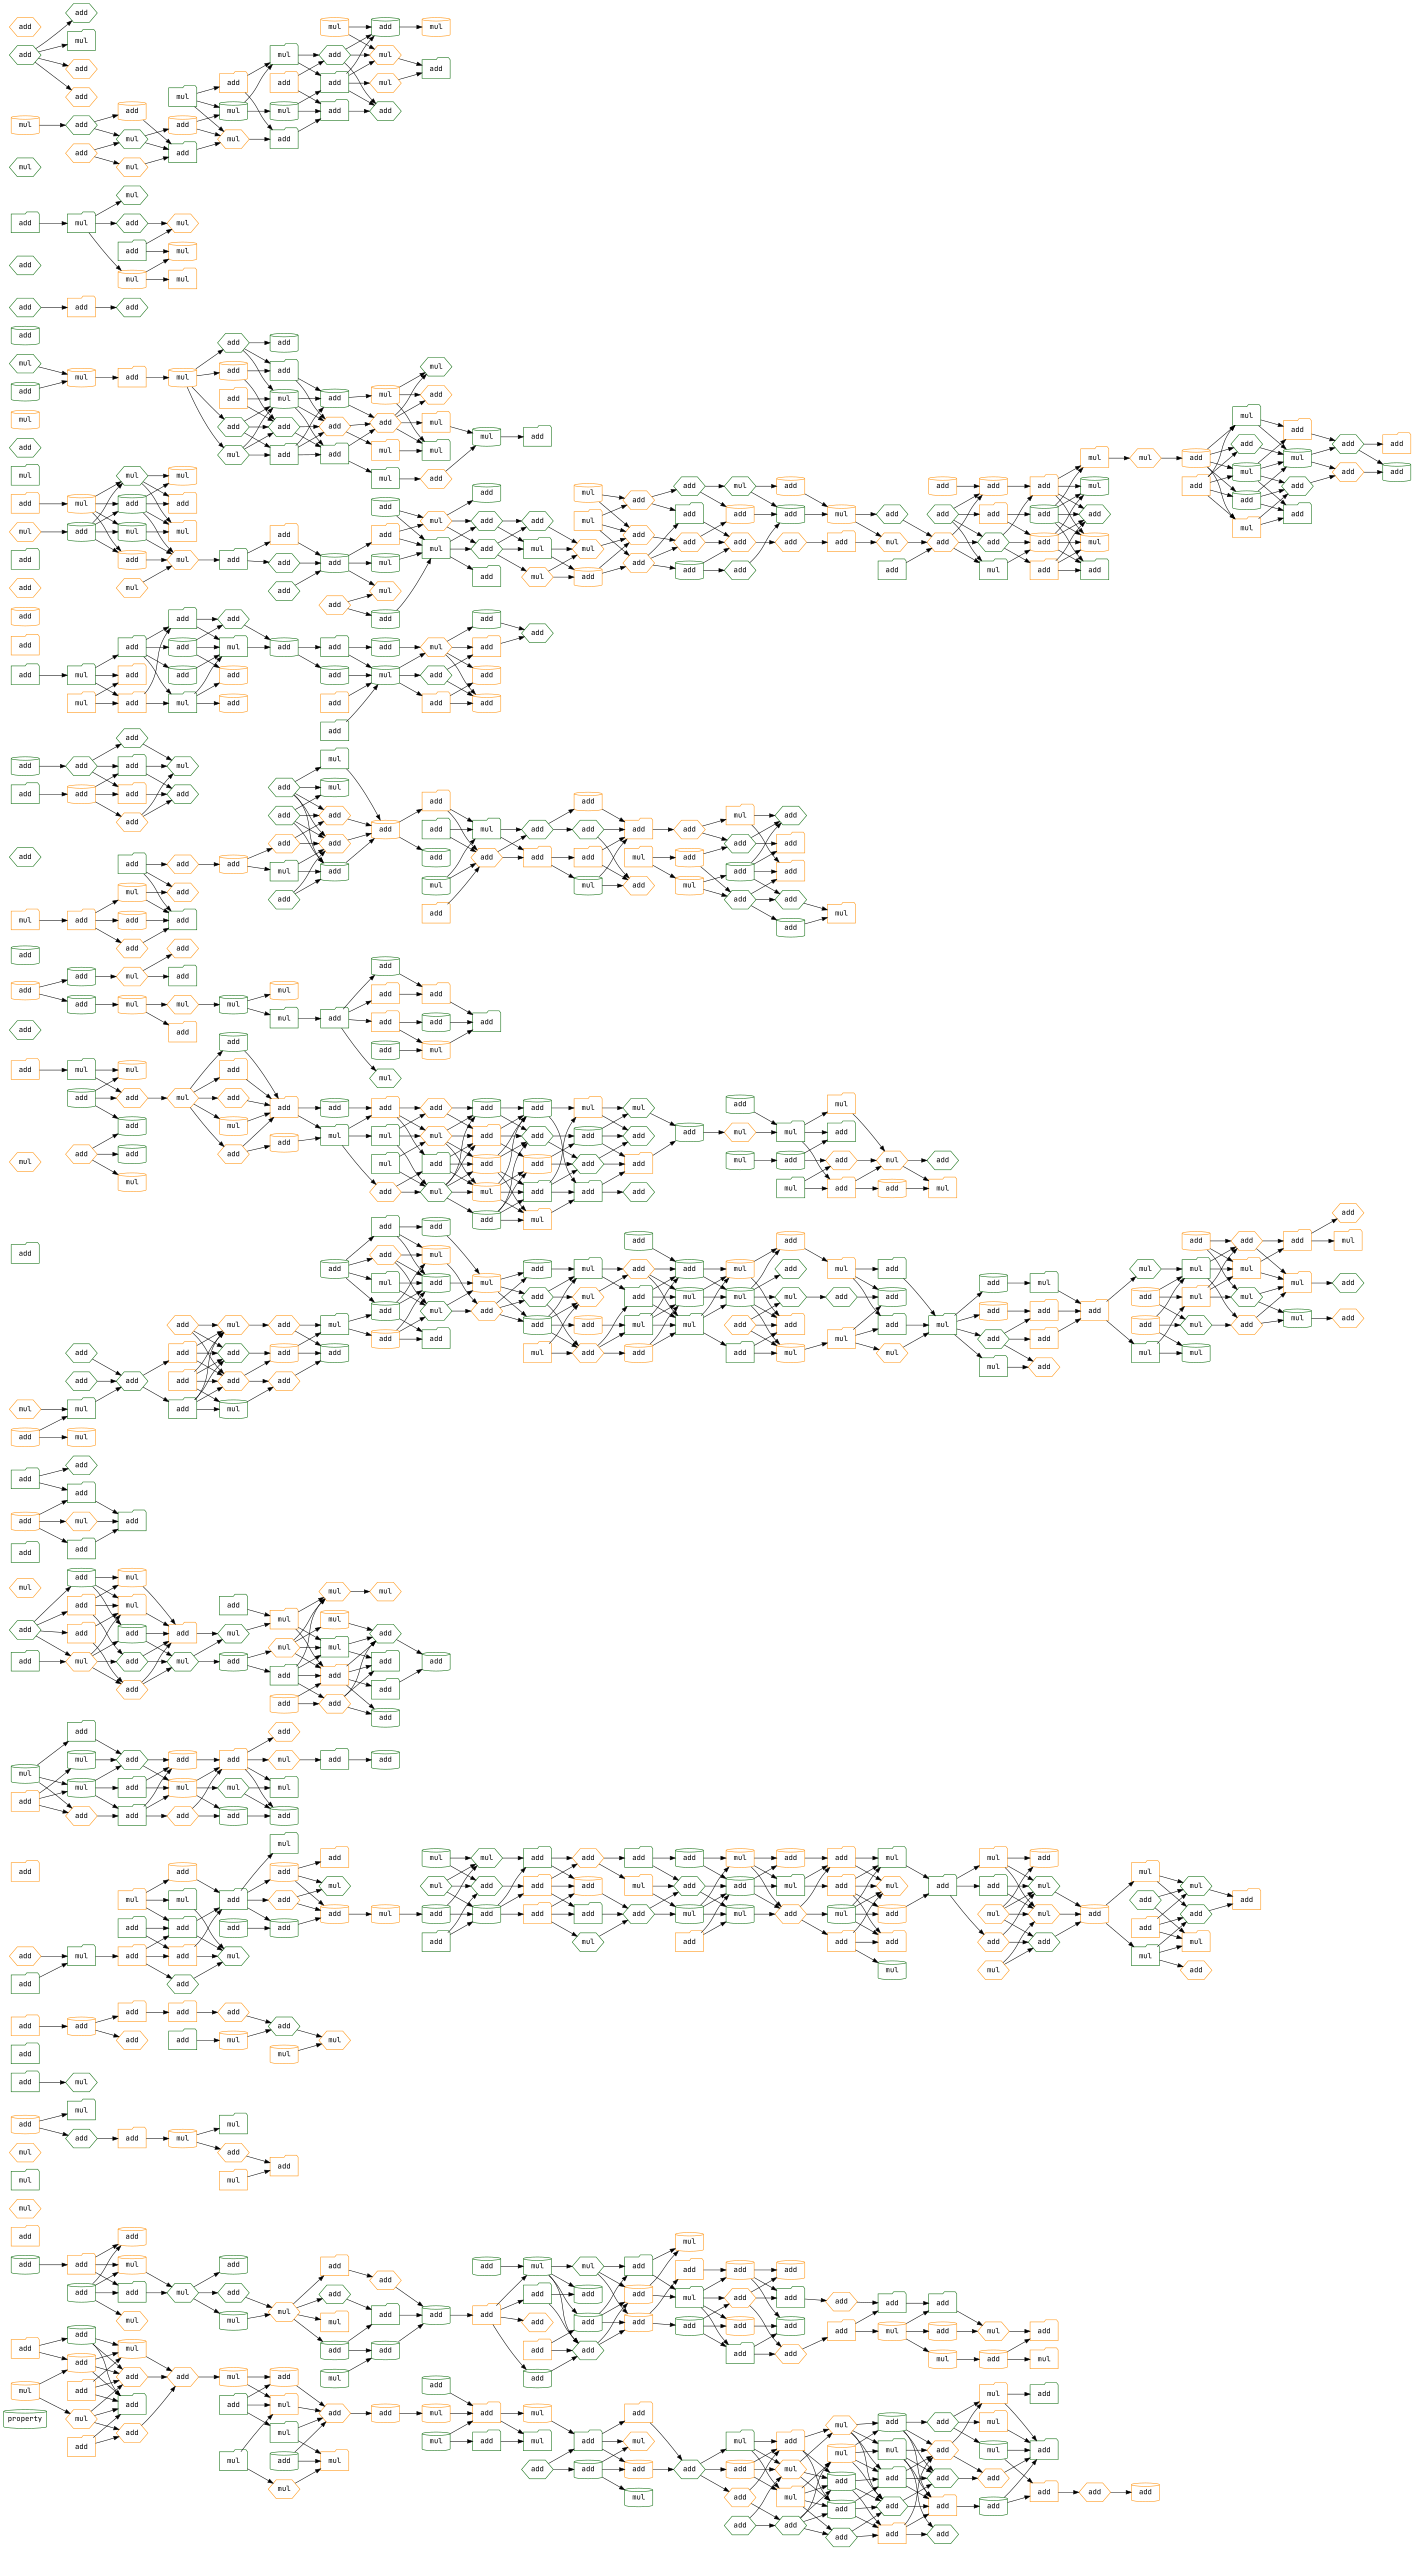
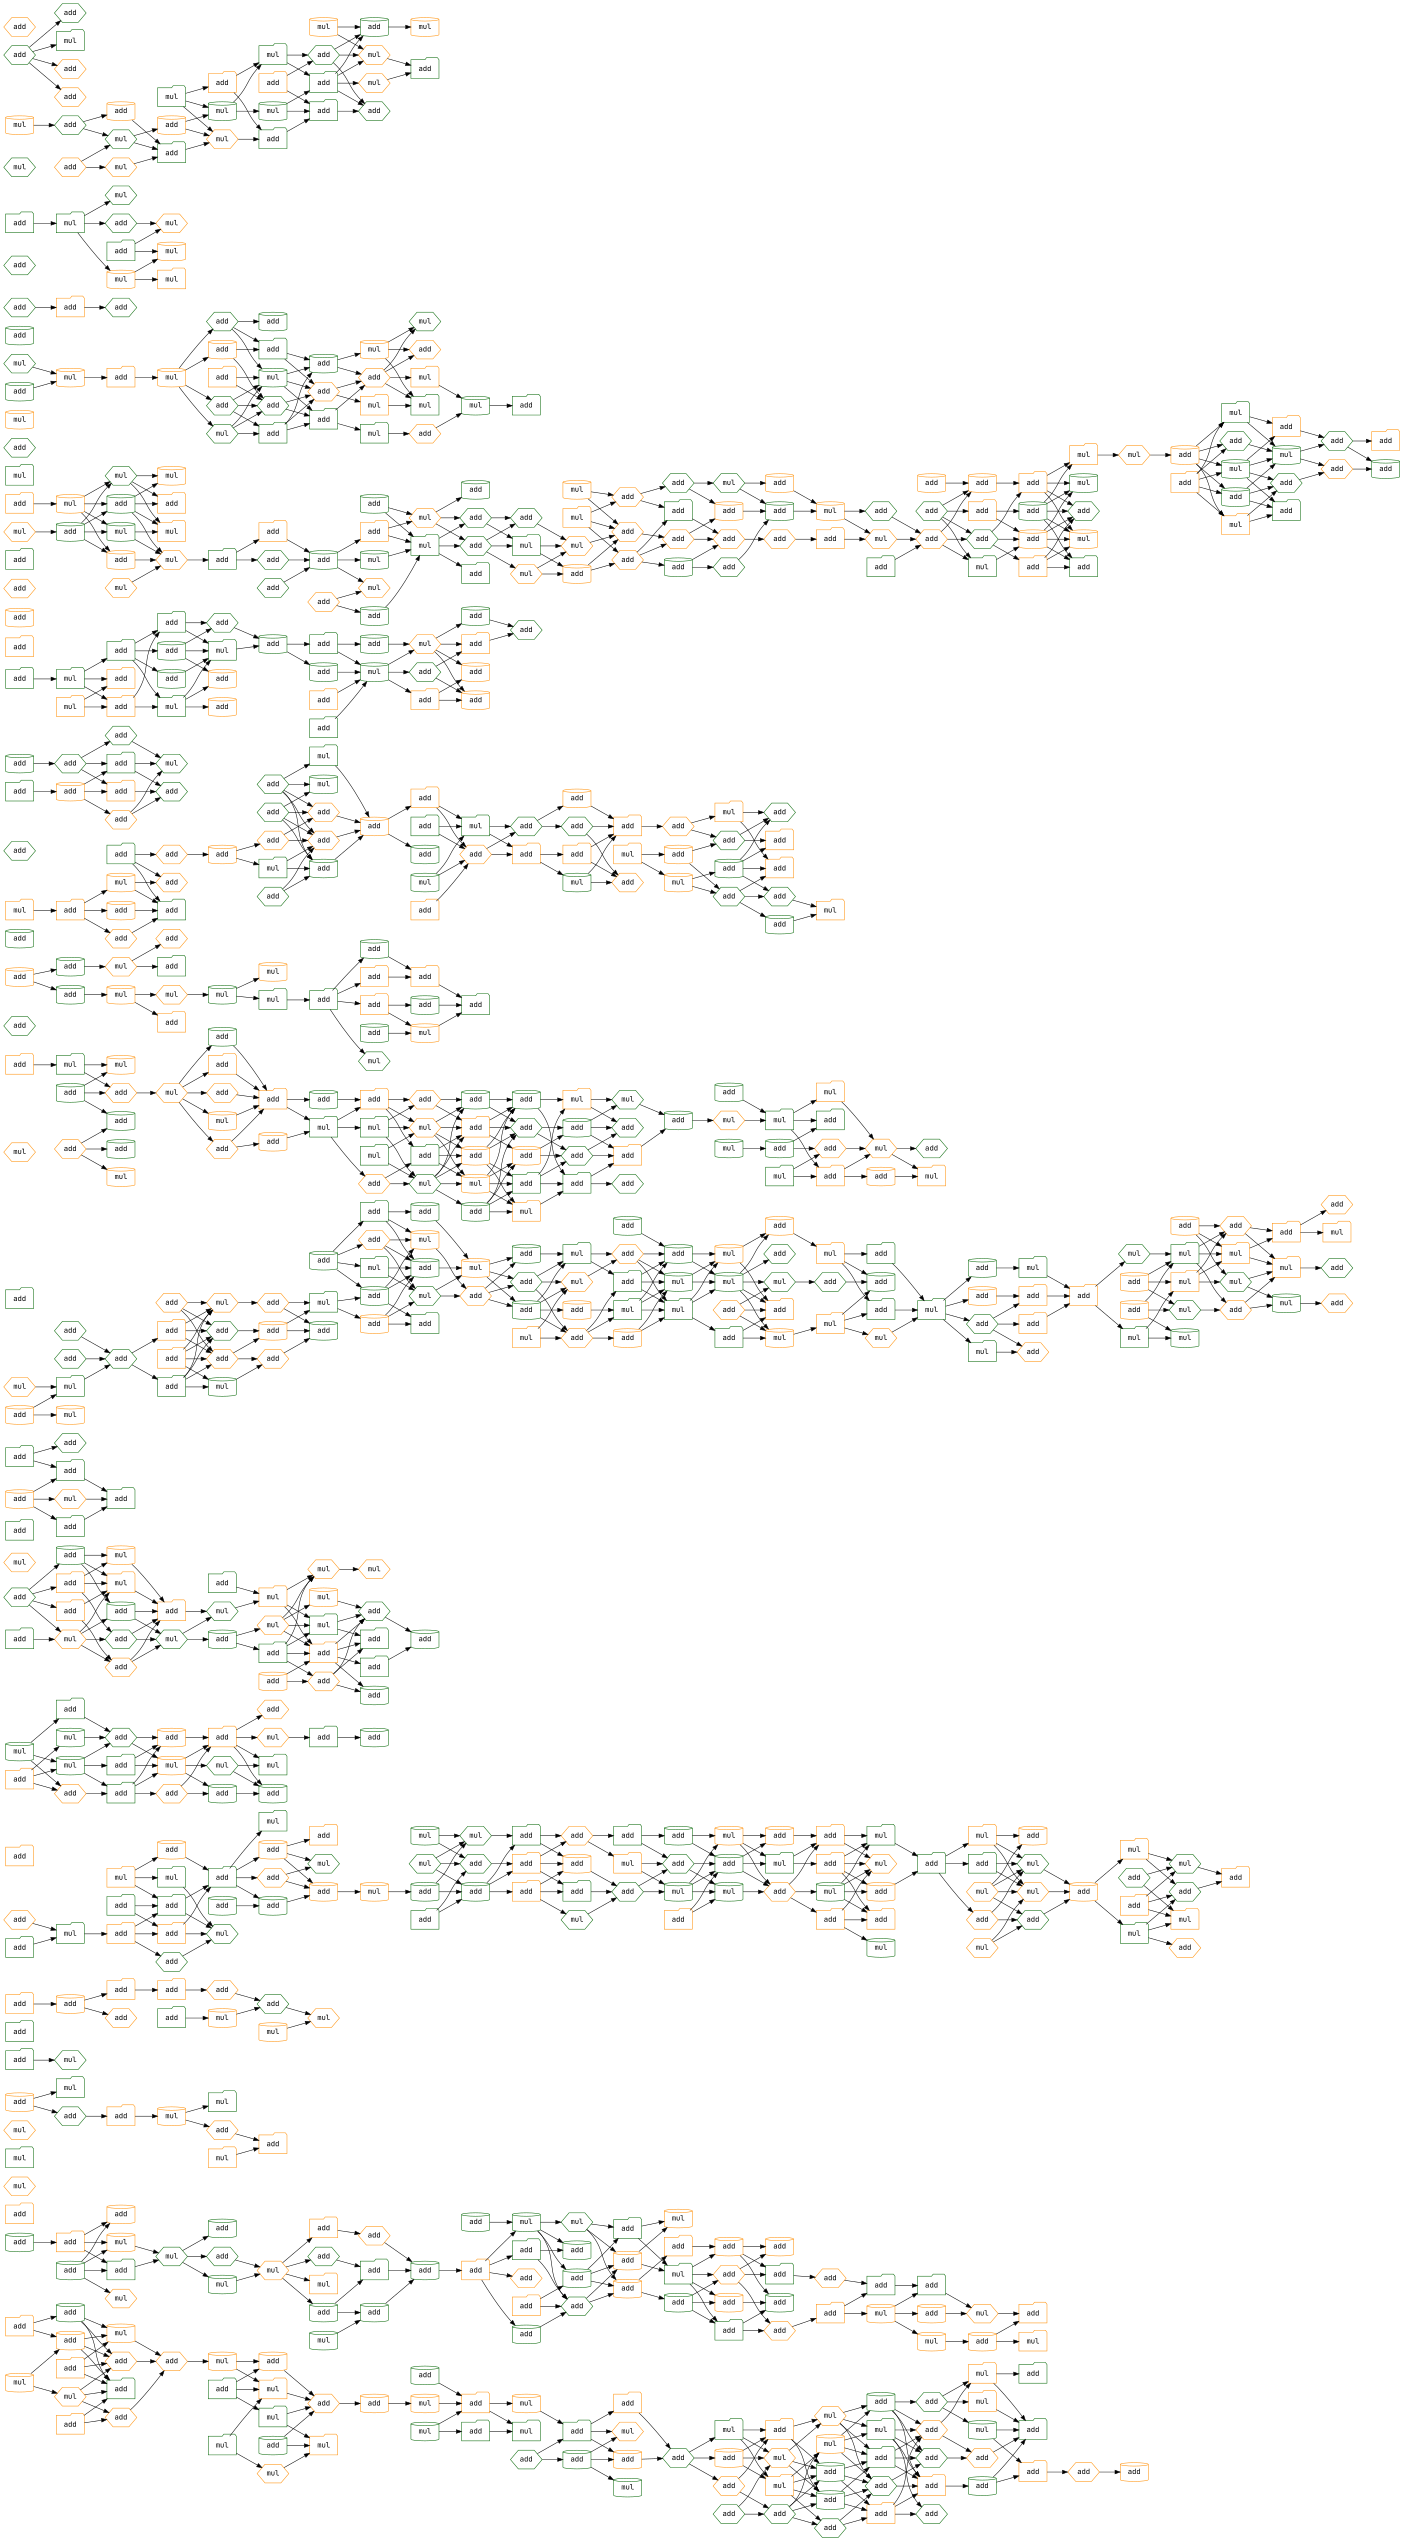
node "property": removed
